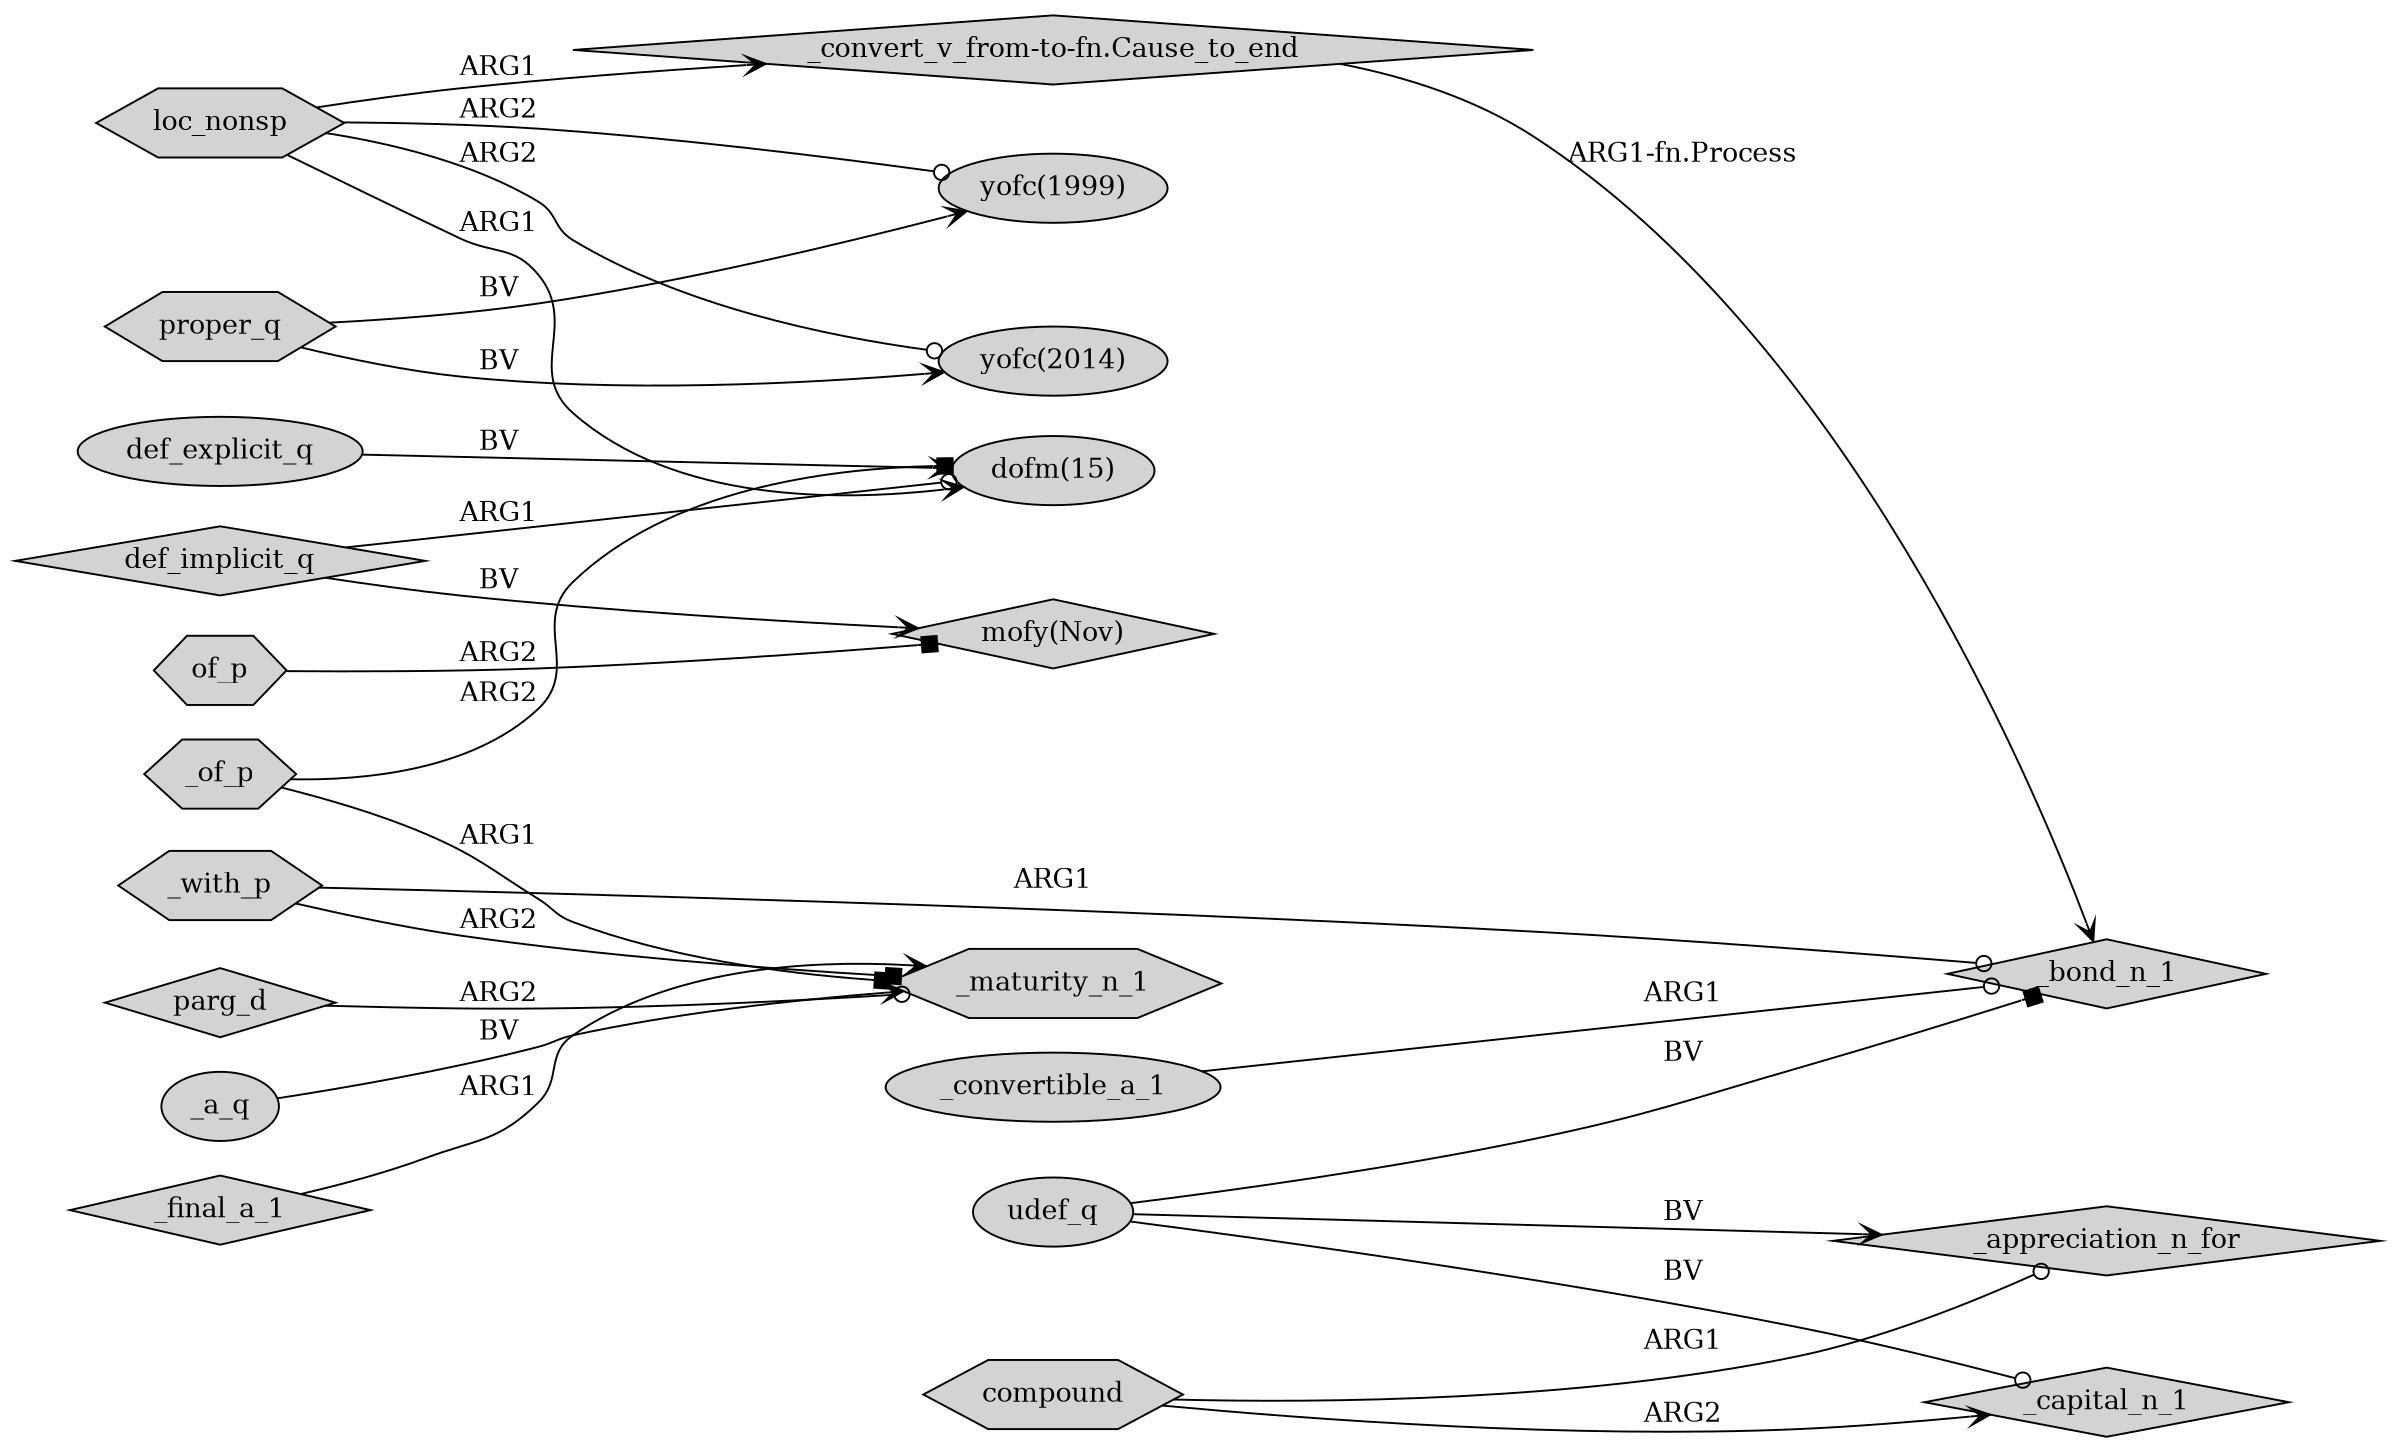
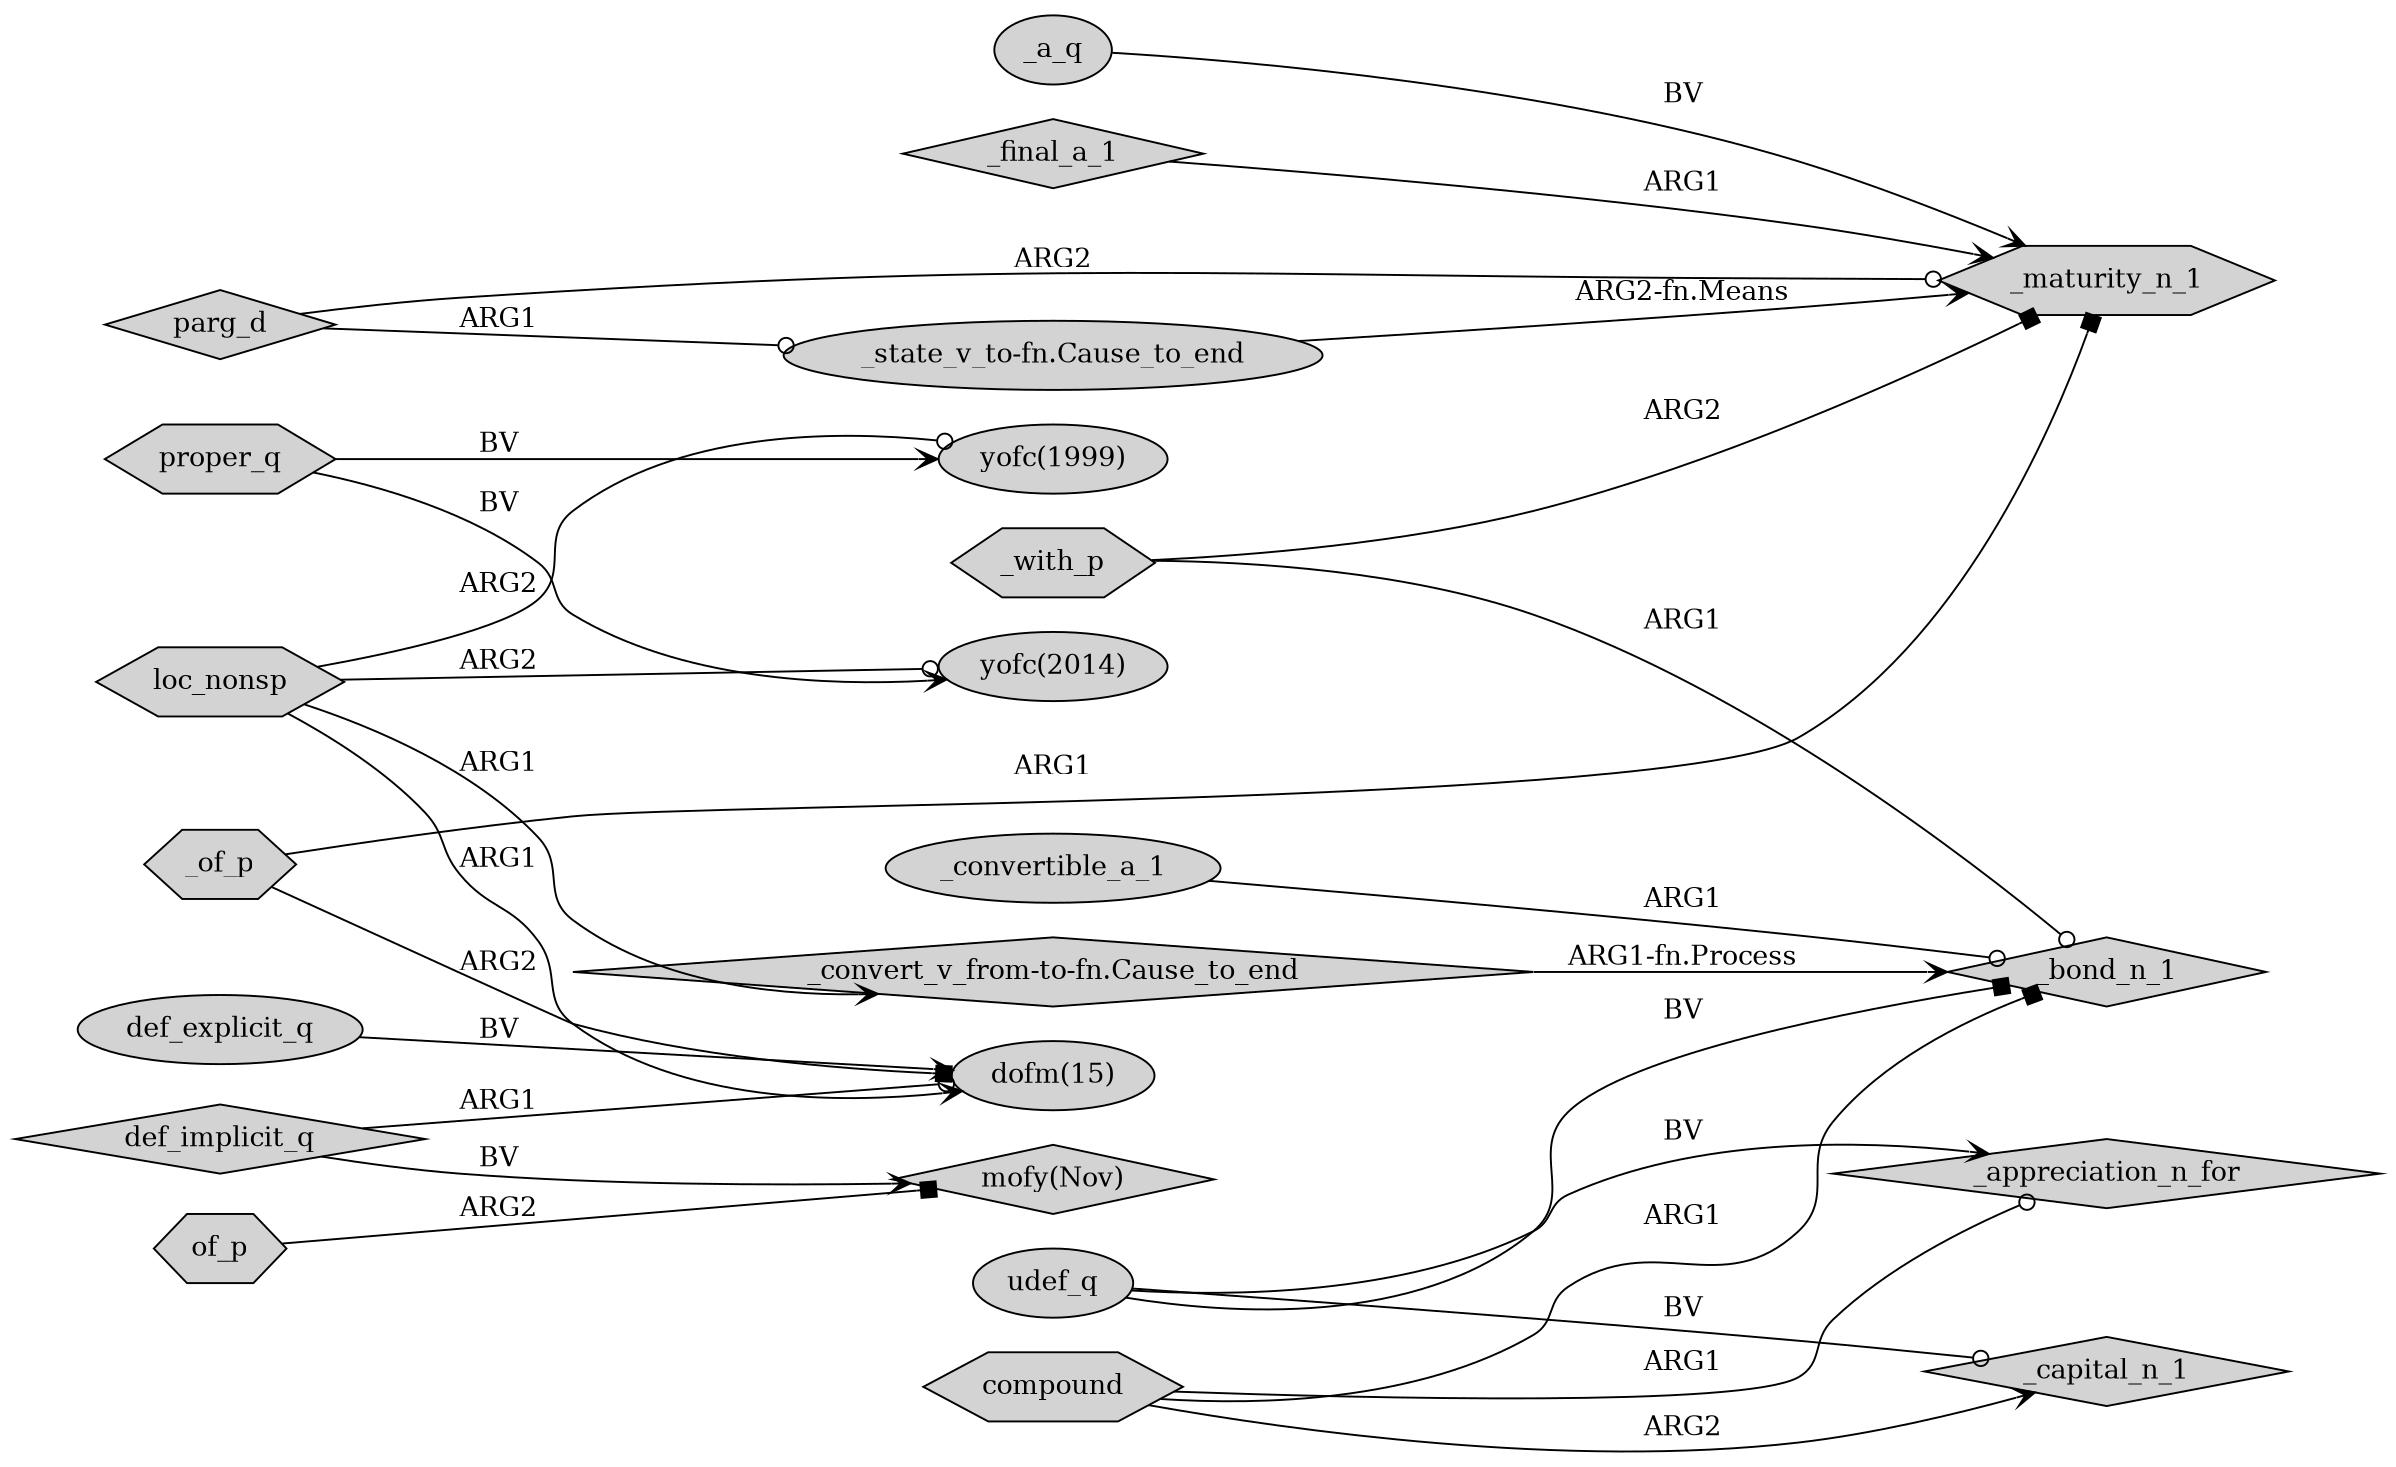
node "_state_v_to-fn.Cause_to_end": added
edge "compound" -> "_bond_n_1": added, label "ARG1"
